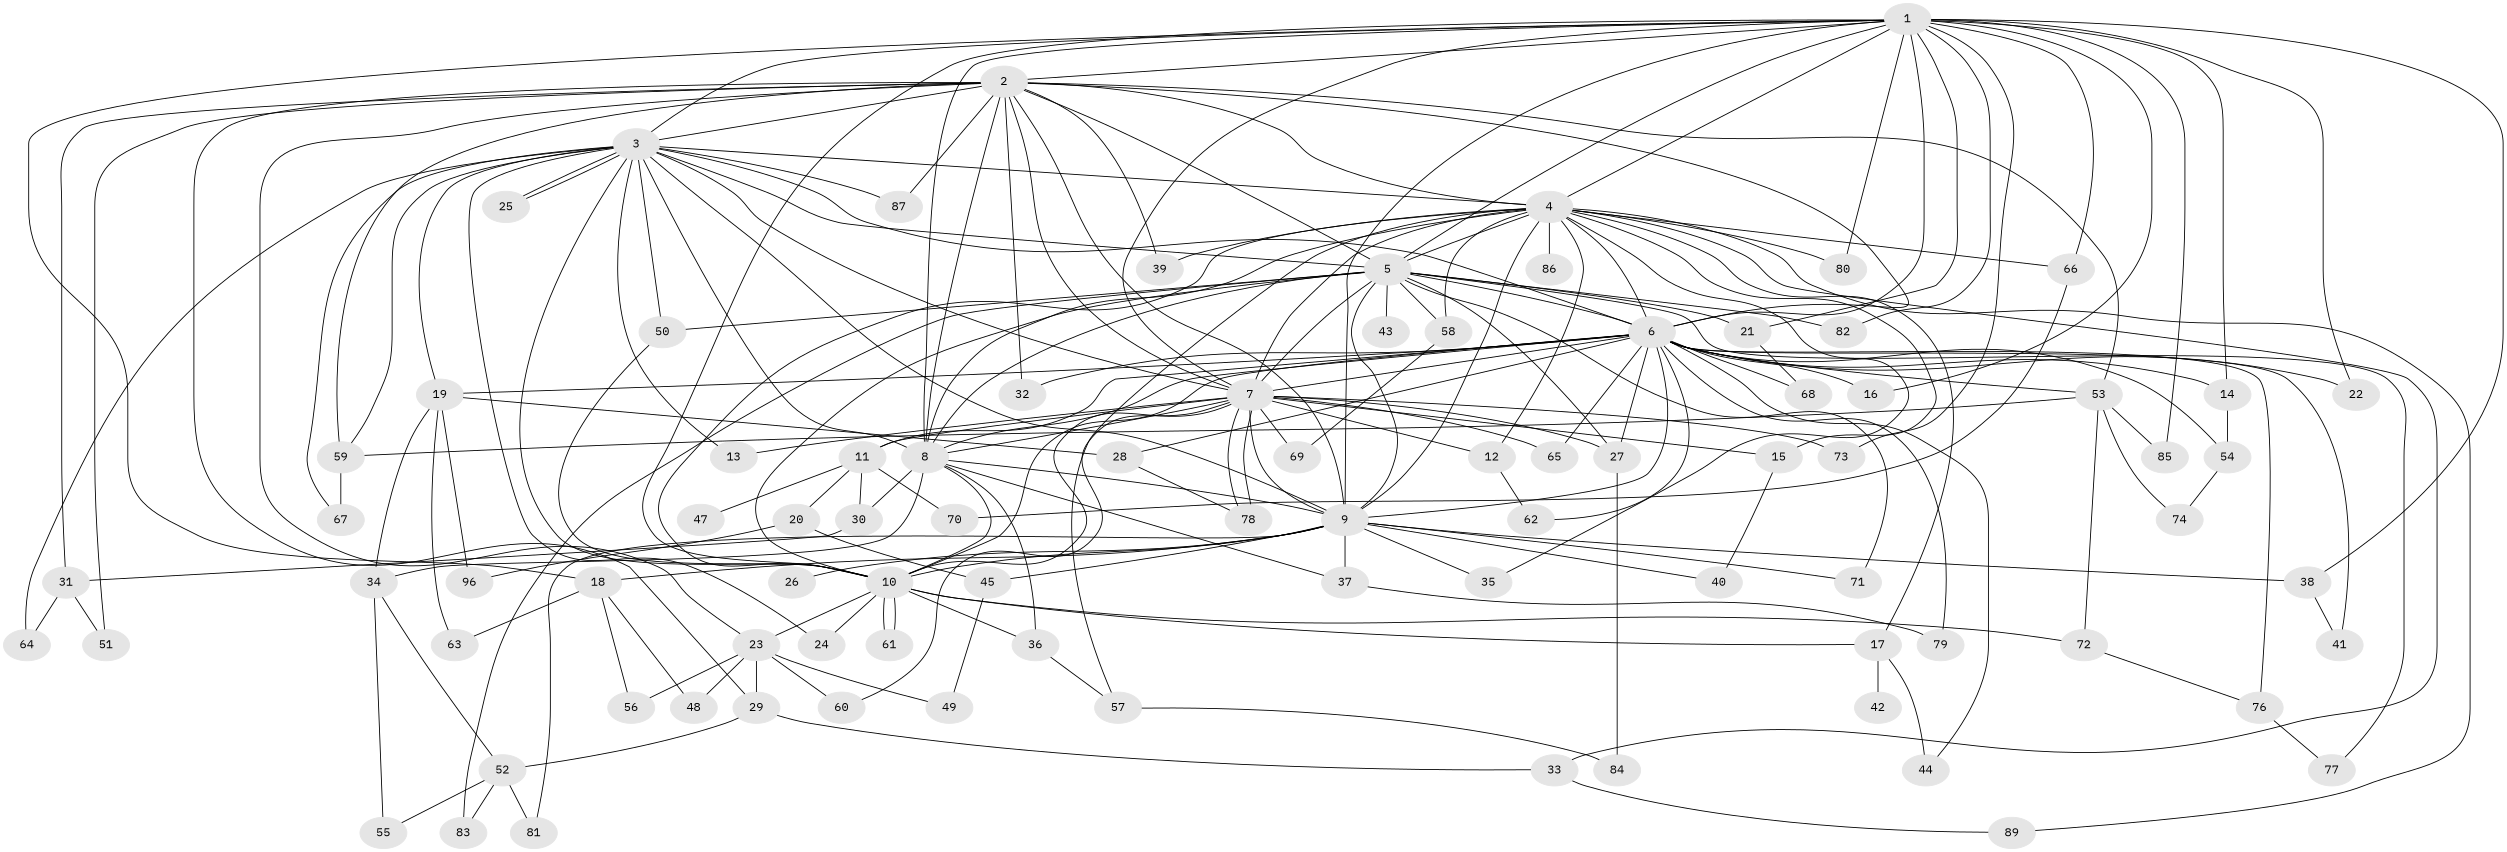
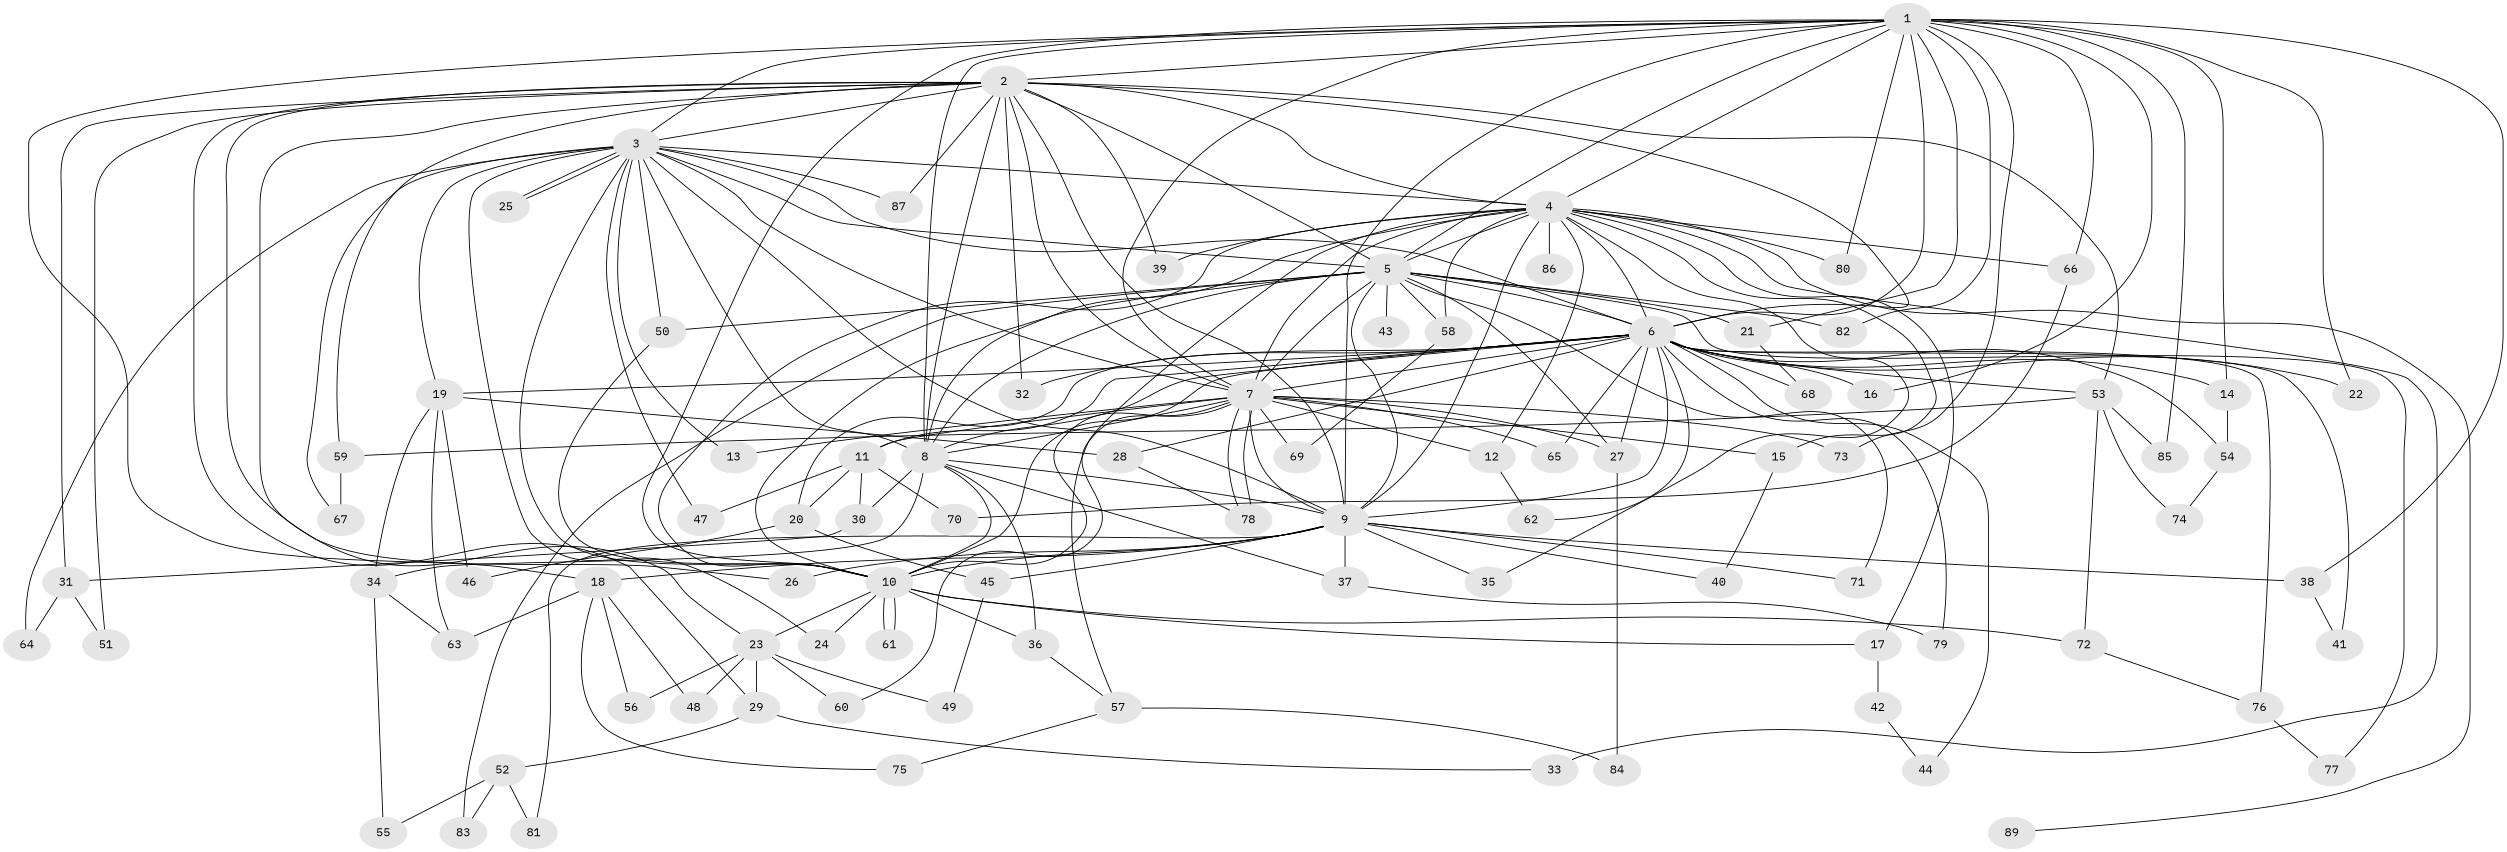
edge "2" -- "26": added
edge "3" -- "59": now "3" -- "47"
edge "6" -- "20": added
node "96": label "96" -> "46"
edge "34" -- "52": now "34" -- "63"
edge "17" -- "44": now "42" -- "44"
node "75": added
edge "33" -- "89": removed
